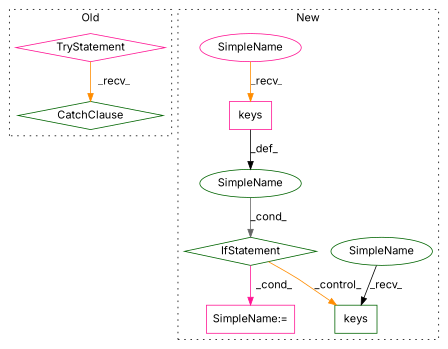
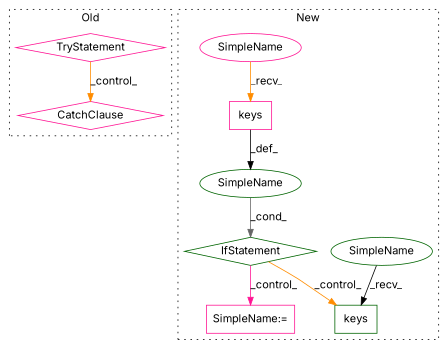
edge "TryStatement" -> "CatchClause": label "_recv_" -> "_control_"
node "CatchClause": color darkgreen -> deeppink
edge "IfStatement" -> "SimpleName:=": label "_cond_" -> "_control_"
